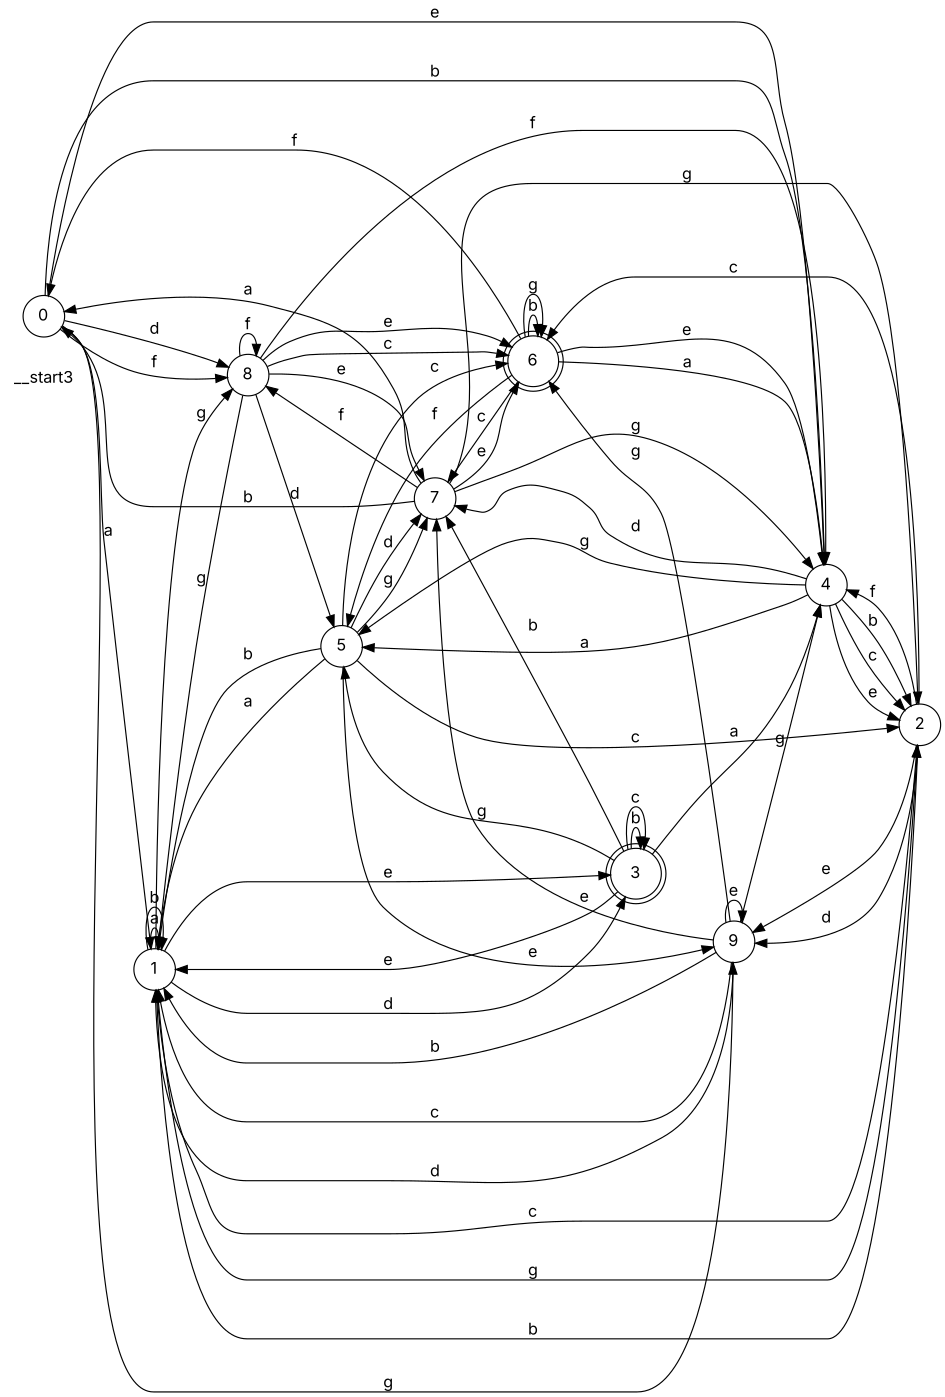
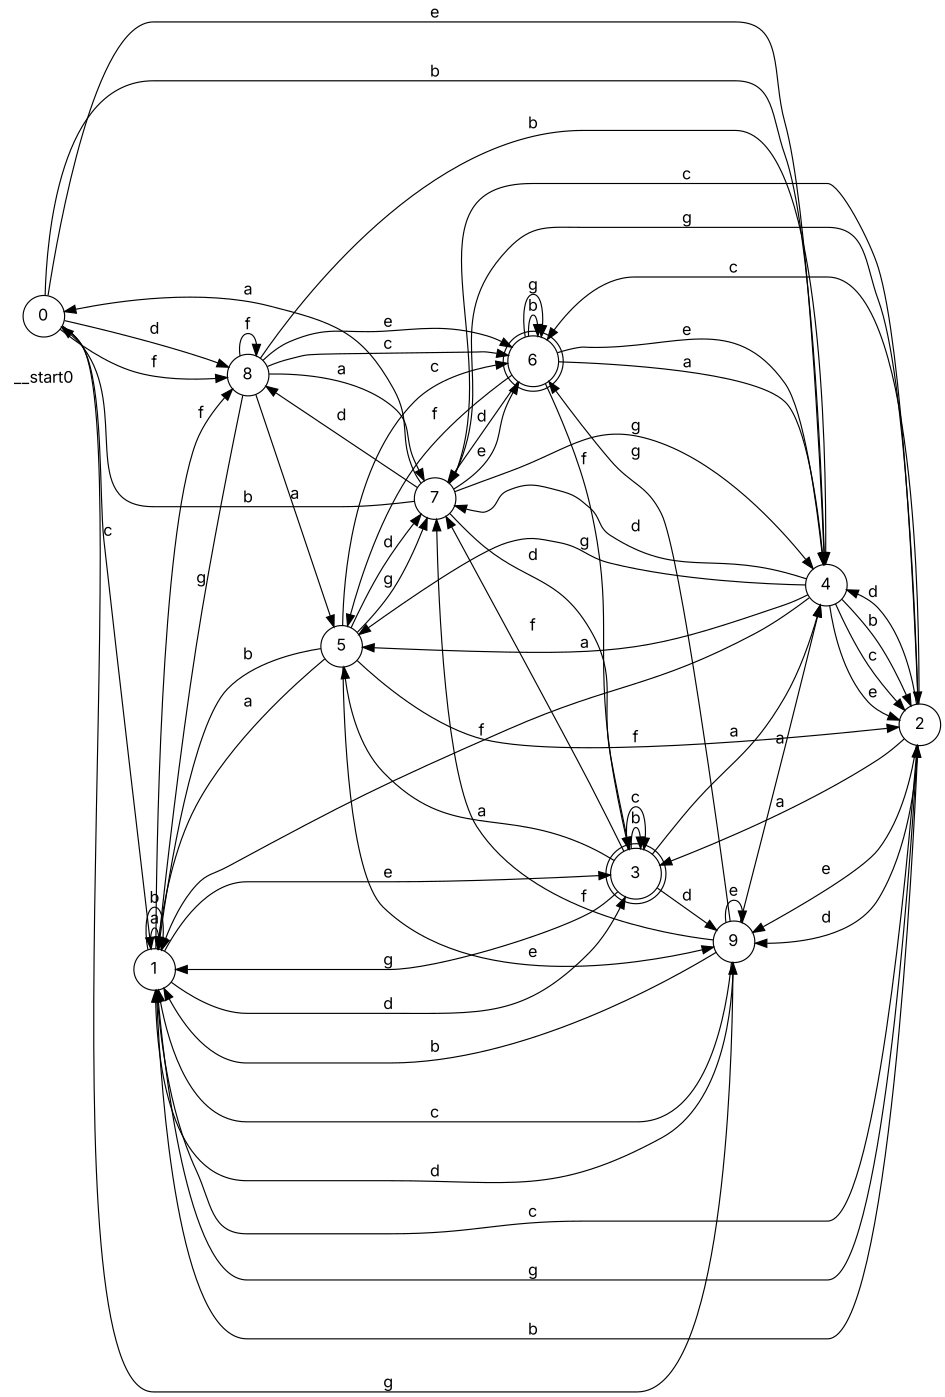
edge "8" -> "4": label "f" -> "b"
edge "6" -> "0": now "6" -> "3"
edge "7" -> "2": label "g" -> "c"
edge "2" -> "7": added, label "g"
edge "8" -> "7": label "e" -> "a"
node "__start3": label "__start3" -> "__start0"
edge "1" -> "8": label "g" -> "f"
edge "7" -> "8": label "f" -> "d"
edge "6" -> "7": label "c" -> "d"
edge "8" -> "5": label "d" -> "a"
edge "0" -> "1": label "a" -> "c"
edge "2" -> "4": label "f" -> "d"
edge "3" -> "7": label "b" -> "f"
edge "7" -> "3": added, label "d"
edge "5" -> "2": label "c" -> "f"
edge "9" -> "4": label "g" -> "a"
edge "4" -> "1": added, label "f"
edge "2" -> "3": added, label "a"
edge "3" -> "5": label "g" -> "a"
edge "9" -> "7": label "e" -> "f"
edge "3" -> "9": added, label "d"
edge "3" -> "1": label "e" -> "g"
